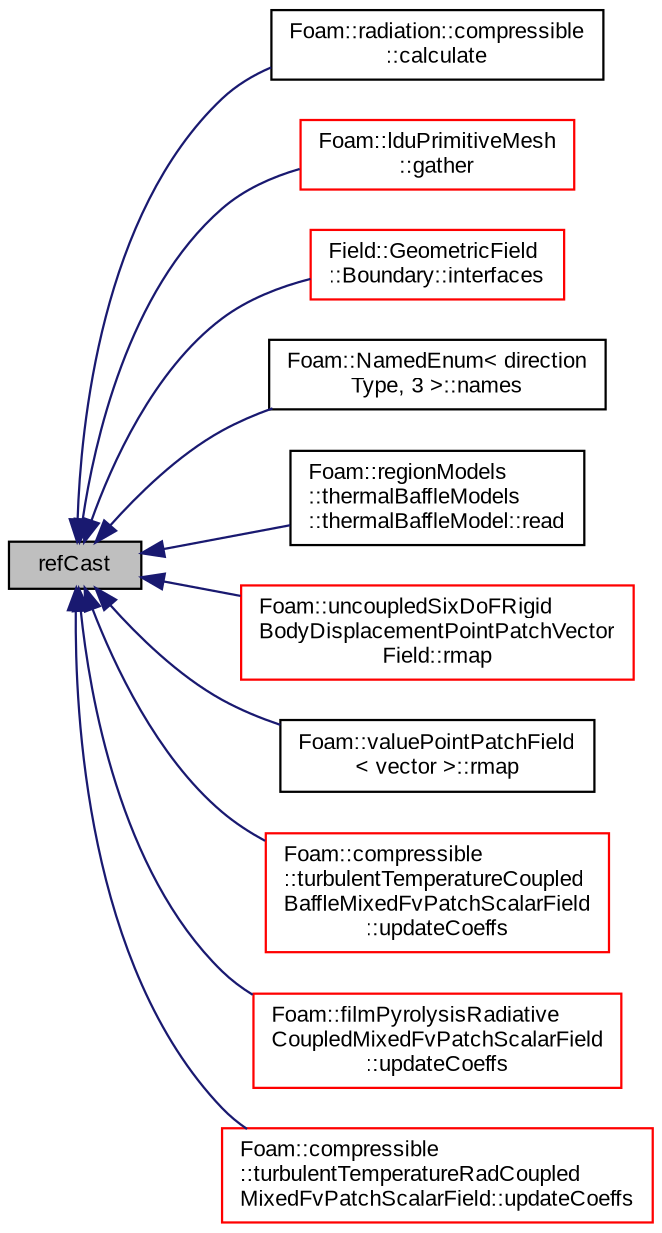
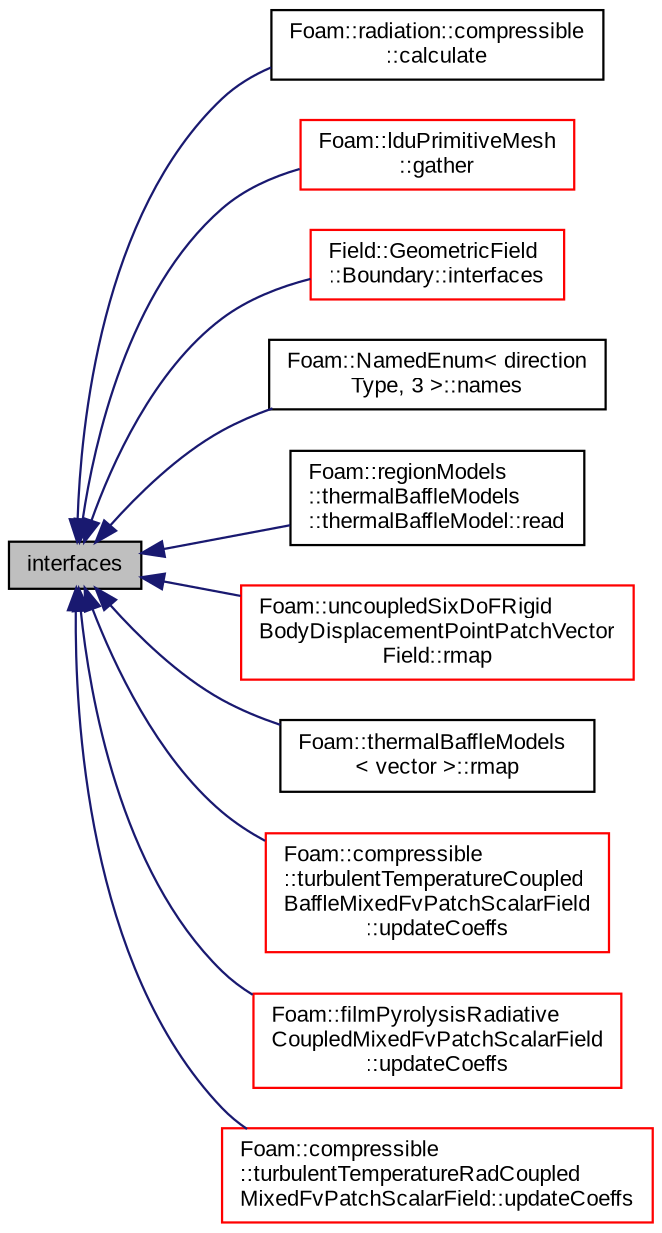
node "refCast": label "refCast" -> "interfaces"
node "Foam::valuePointPatchField < vector >::rmap": label "Foam::valuePointPatchField < vector >::rmap" -> "Foam::thermalBaffleModels < vector >::rmap"
